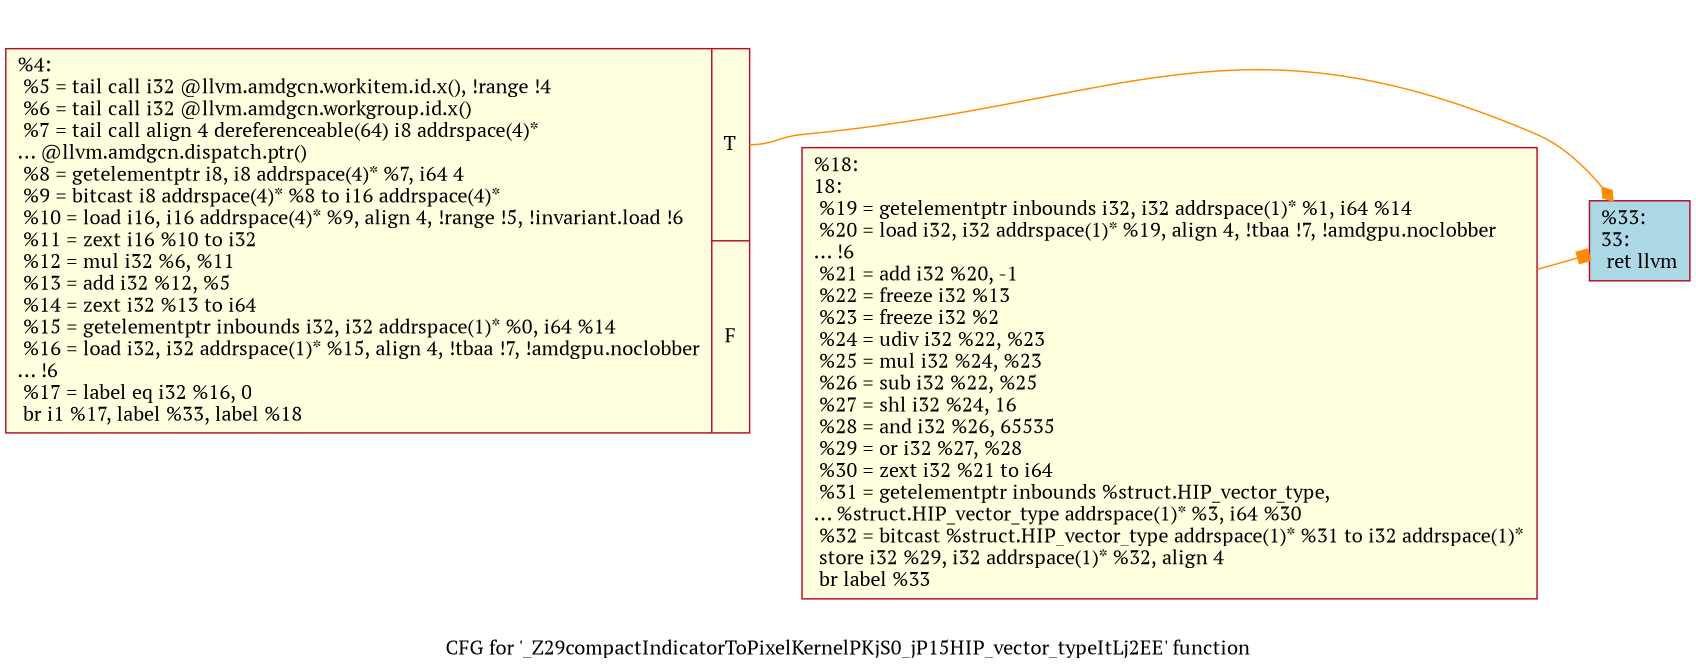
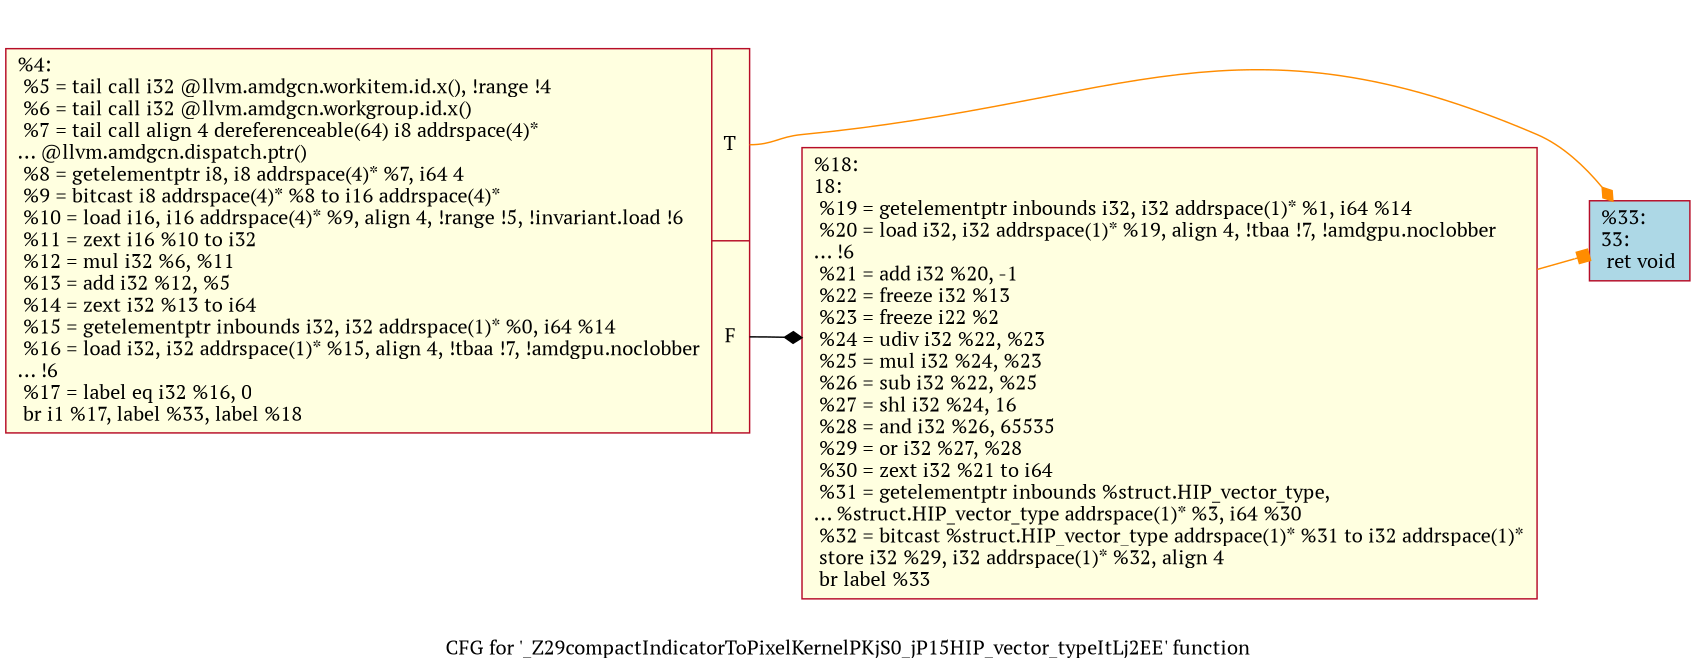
node "%33:": text "ret llvm" -> "ret void"
node "%18:": text "%23 = freeze i32 %2" -> "%23 = freeze i22 %2"
edge "%4:" -> "%18:": added
